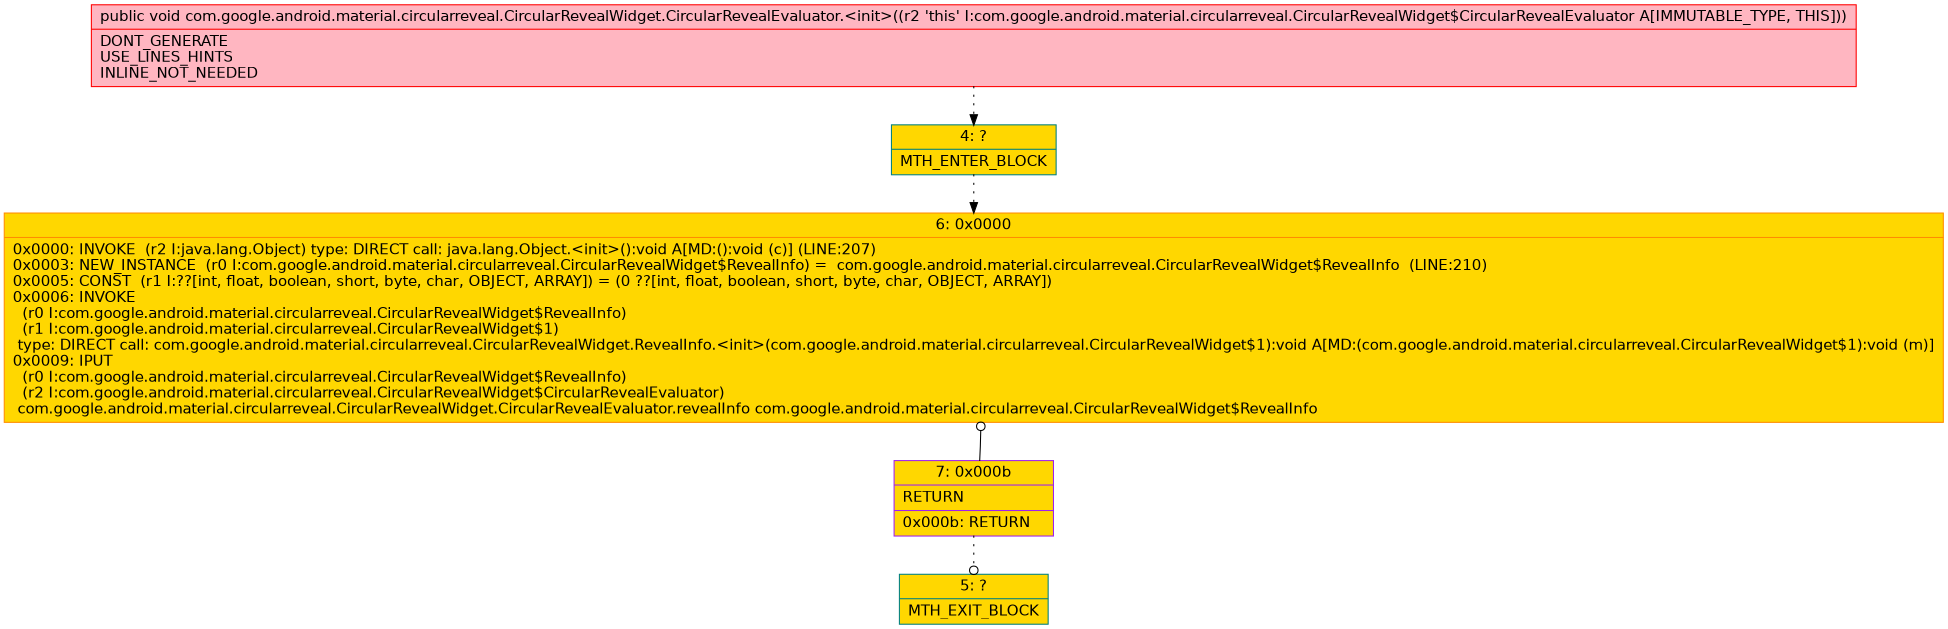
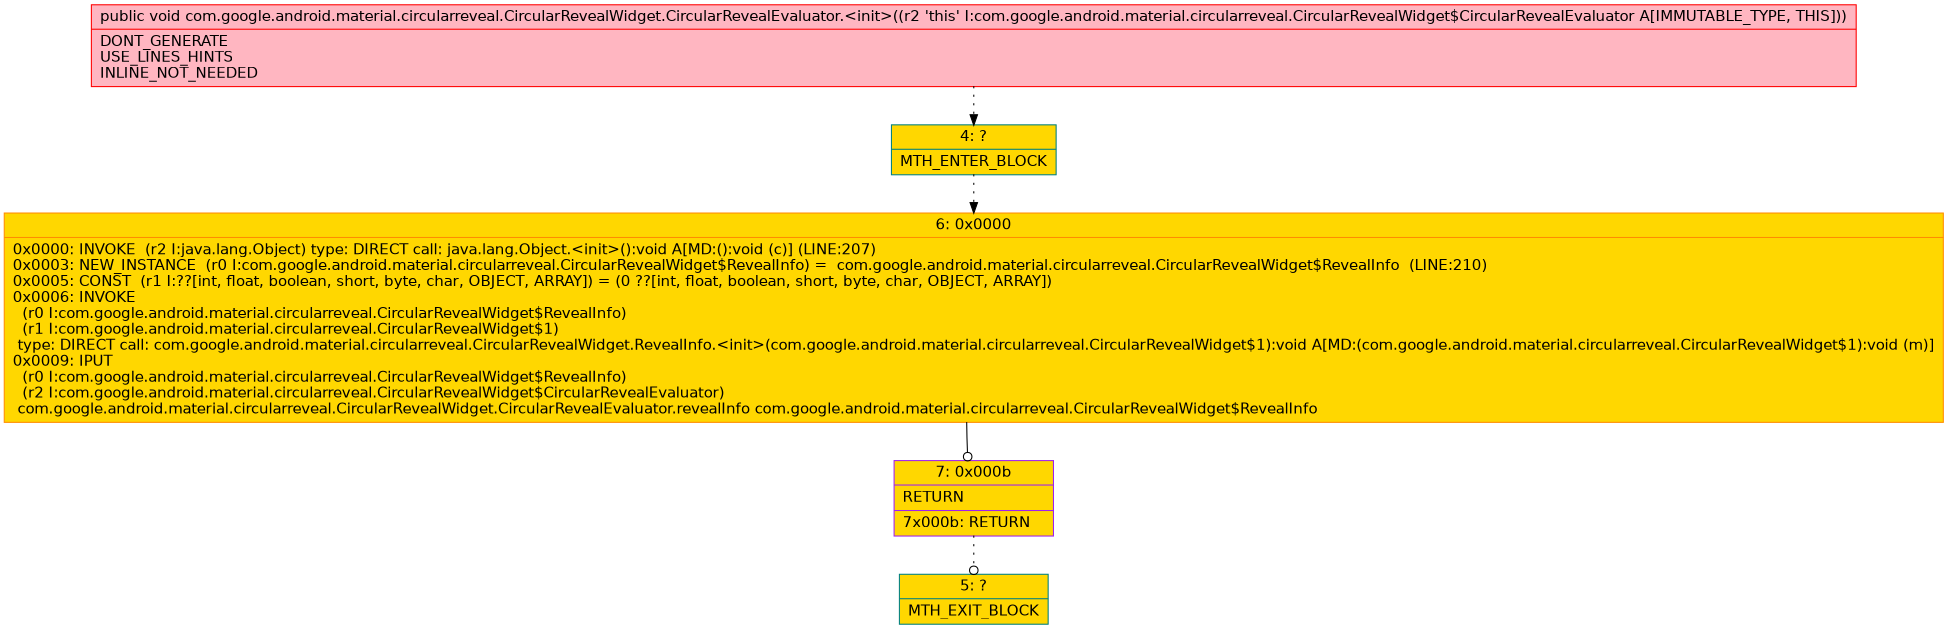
edge "7: 0x000b" -> "6: 0x0000": reversed
node "7: 0x000b": text "0x000b: RETURN" -> "7x000b: RETURN"
